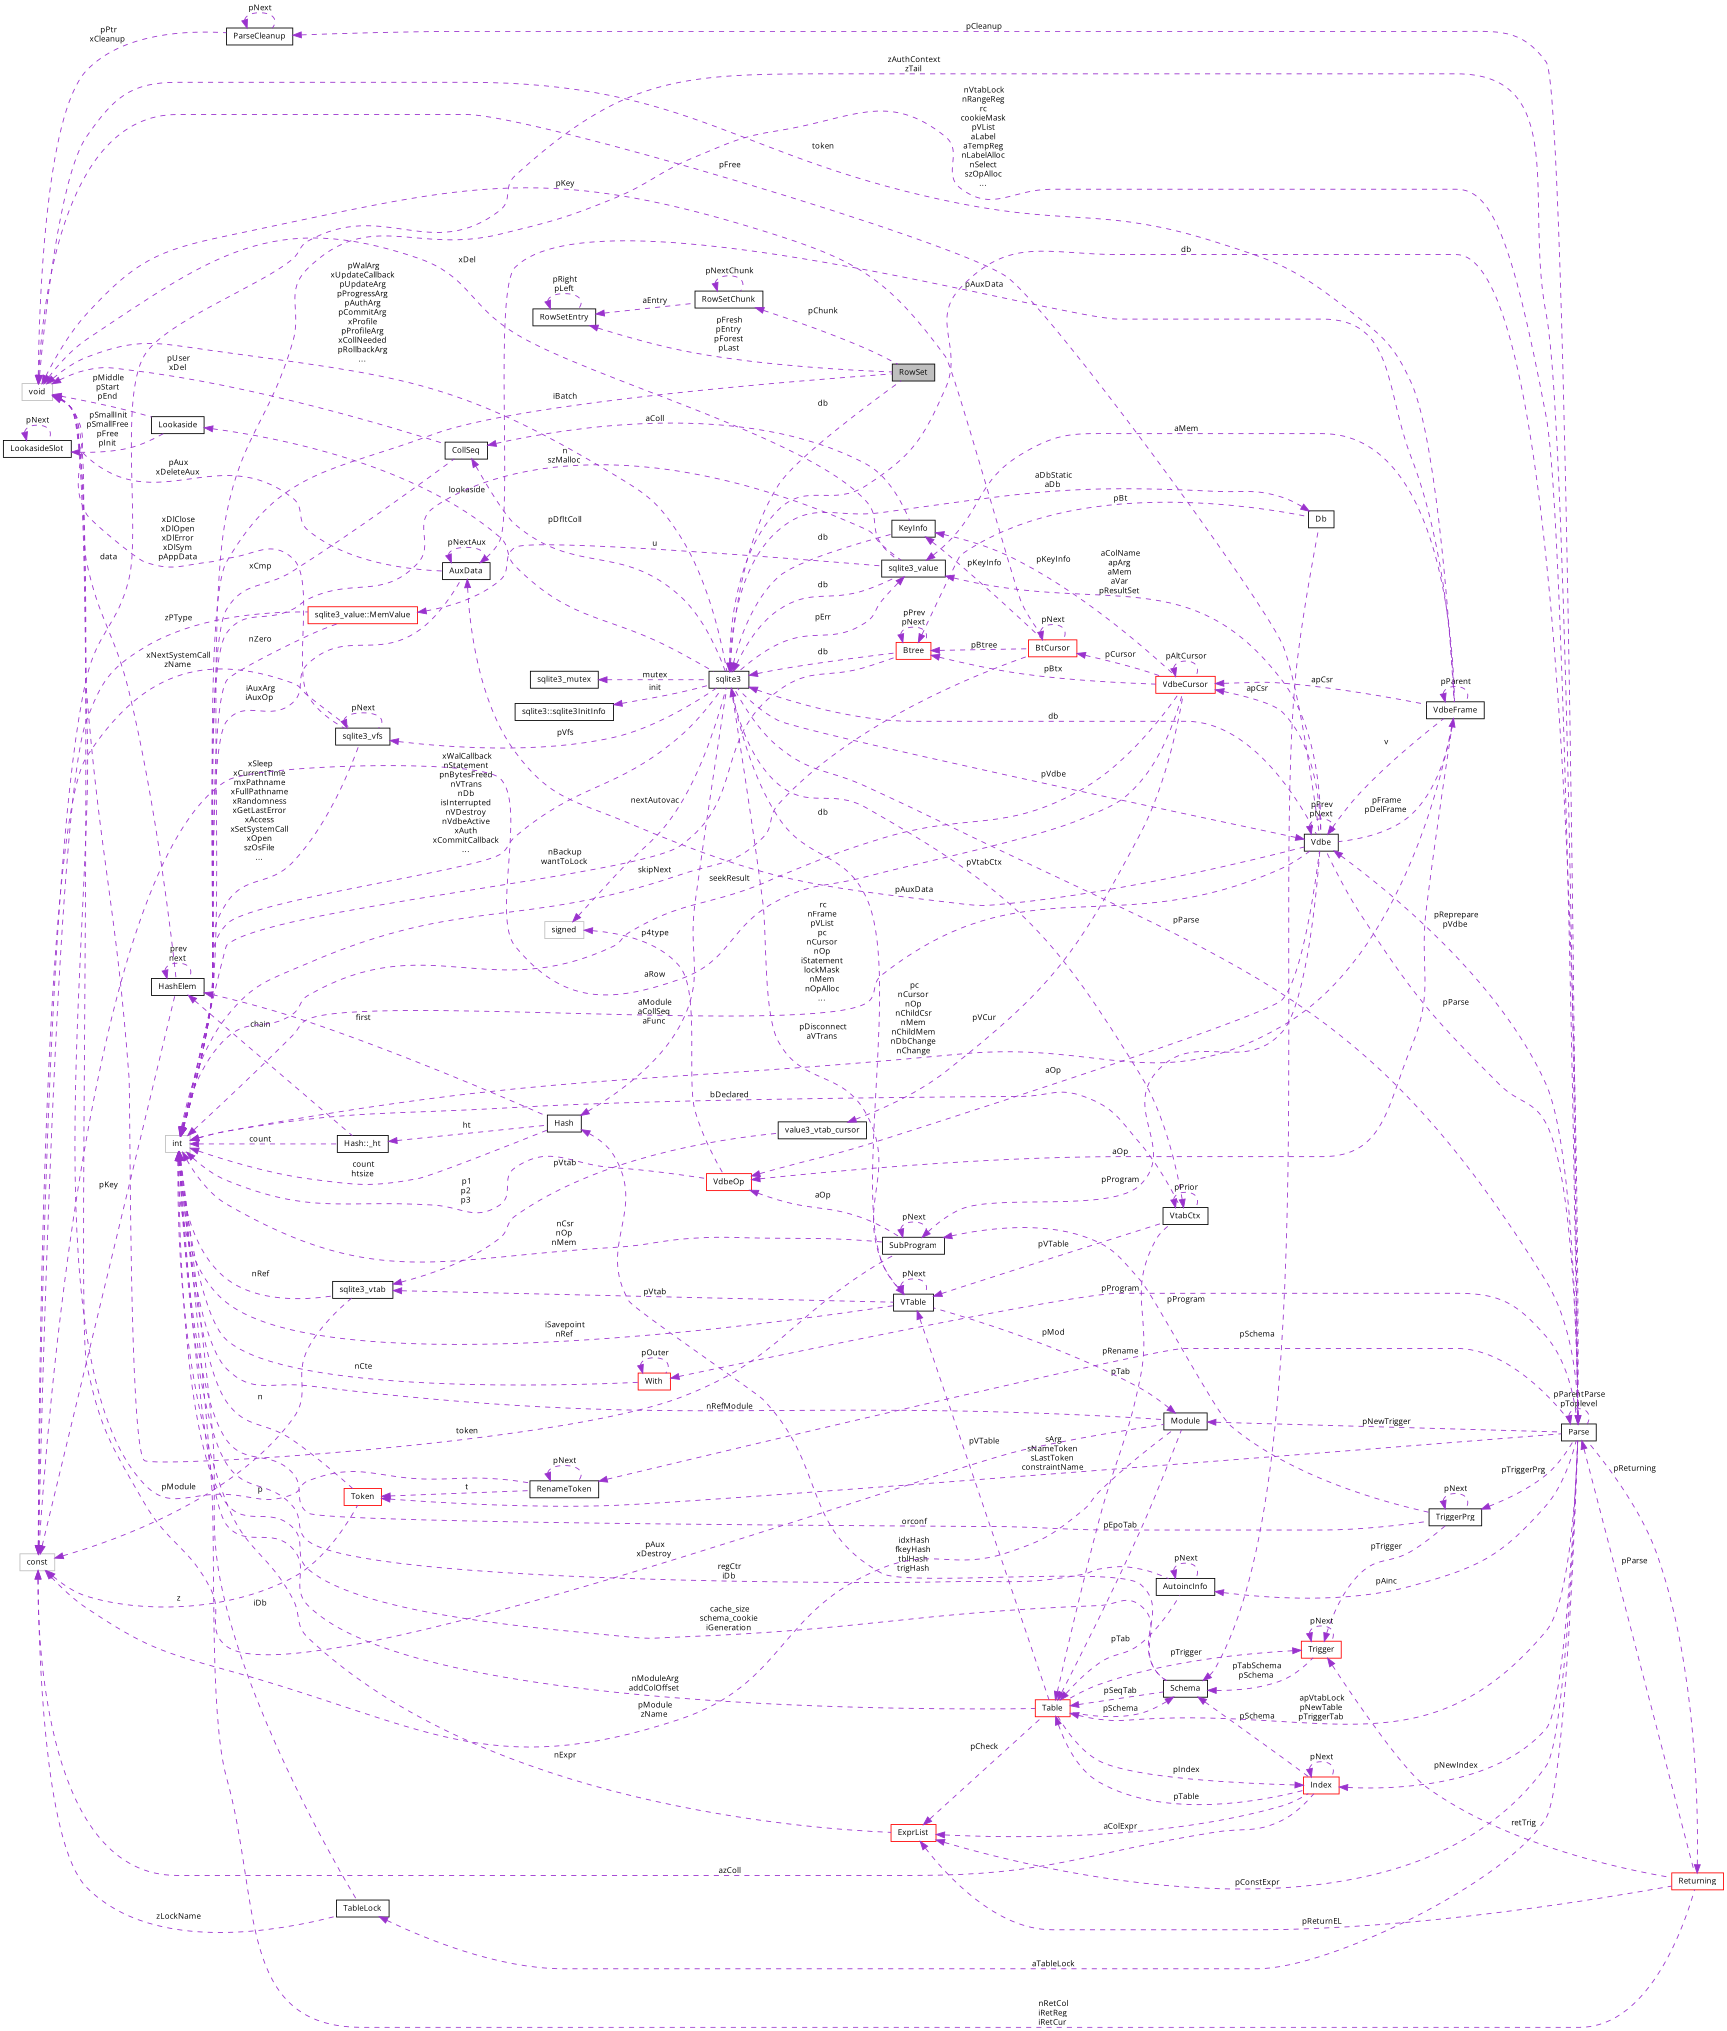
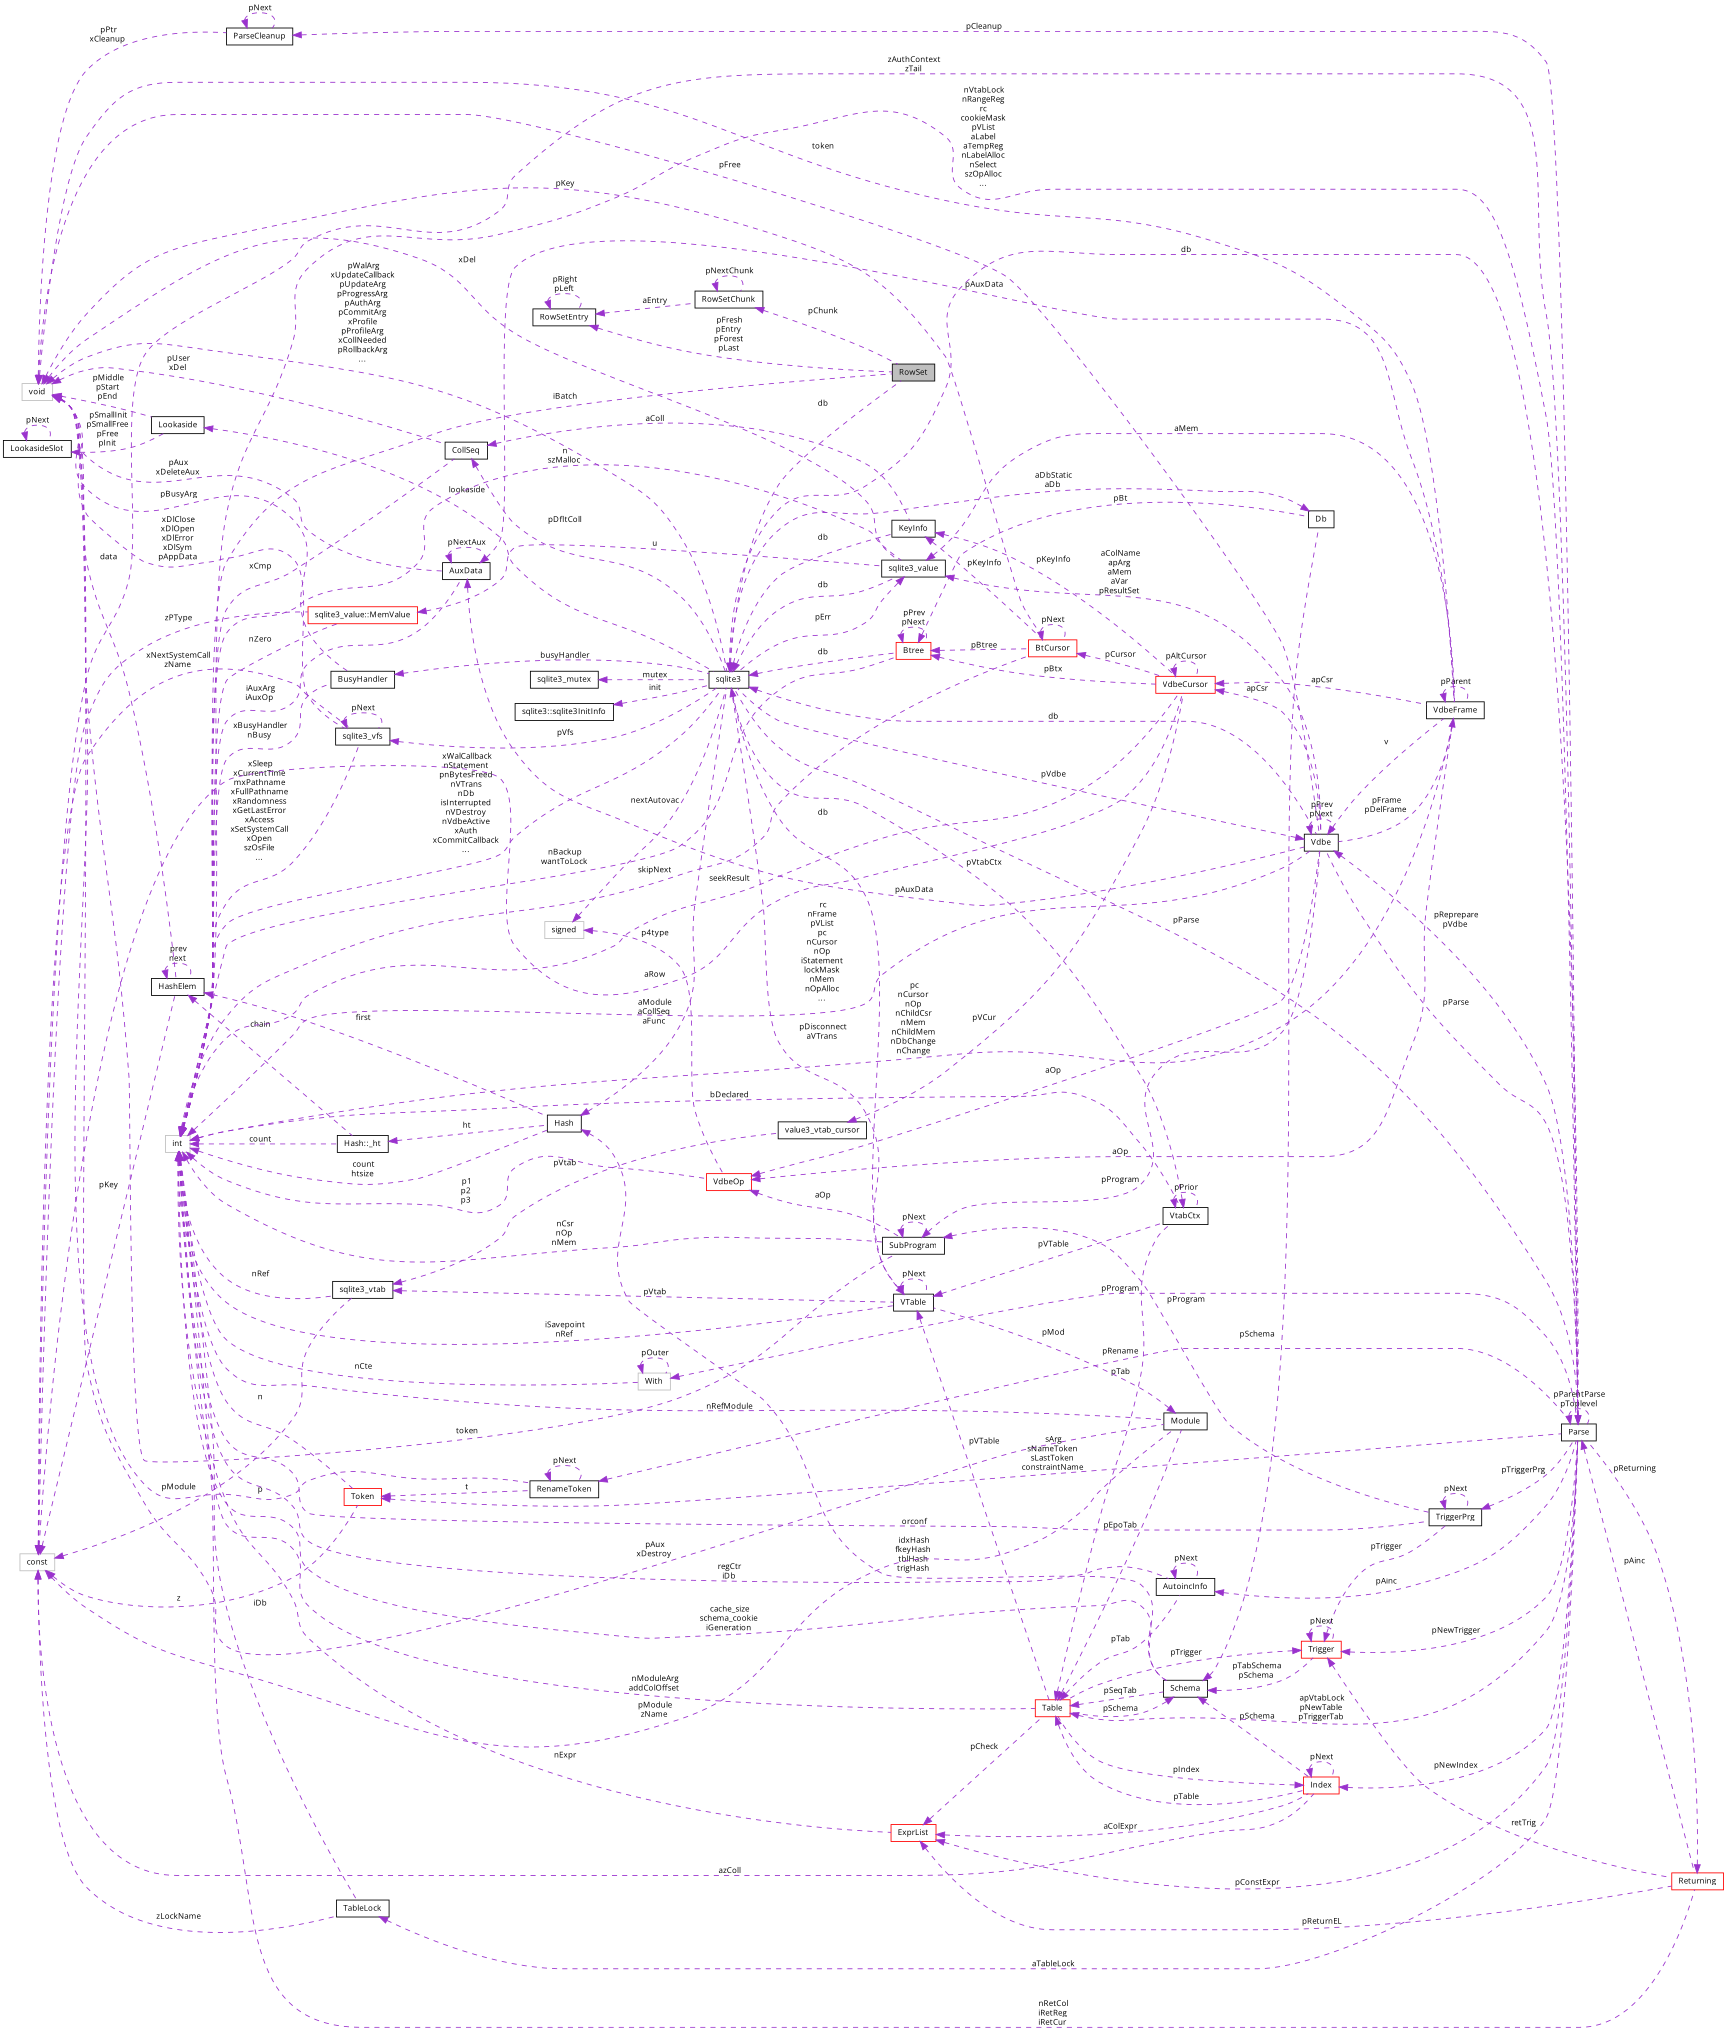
node "BusyHandler": added
node "With": color red -> grey75
edge "Parse" -> "Module": now "Parse" -> "Trigger"
edge "Returning" -> "Parse": label " pParse" -> " pAinc"
